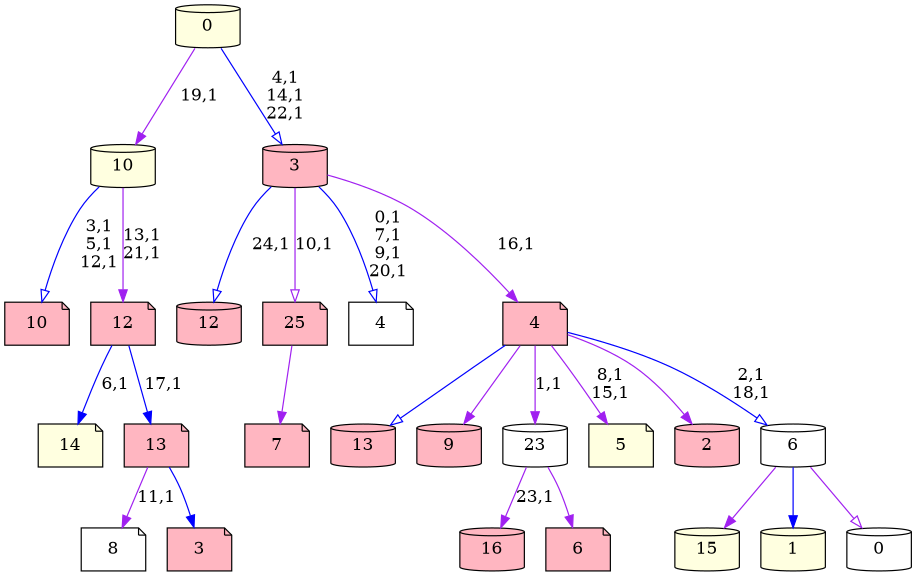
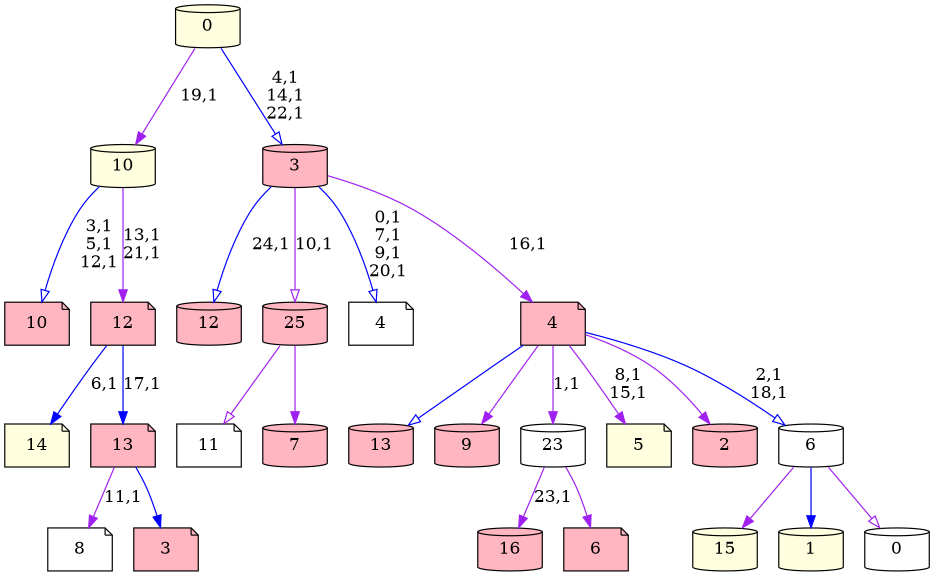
node "25": shape note -> cylinder
node "11": added
node "7": shape note -> cylinder
